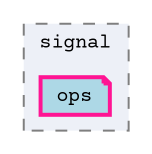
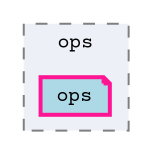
cluster "signal": label "signal" -> "ops"
